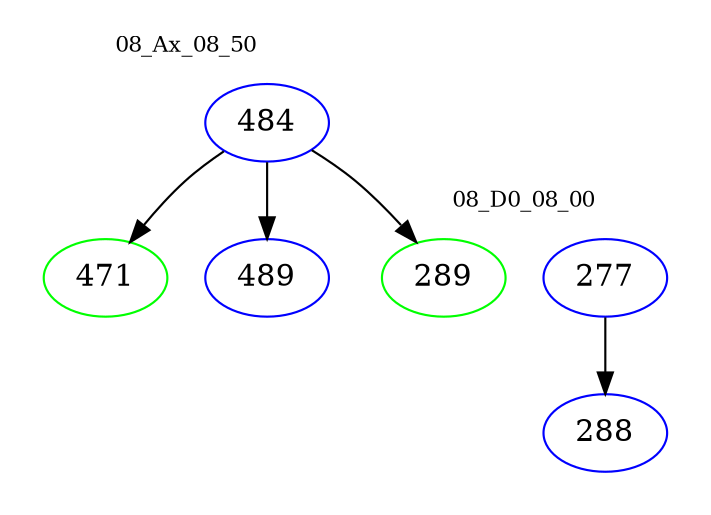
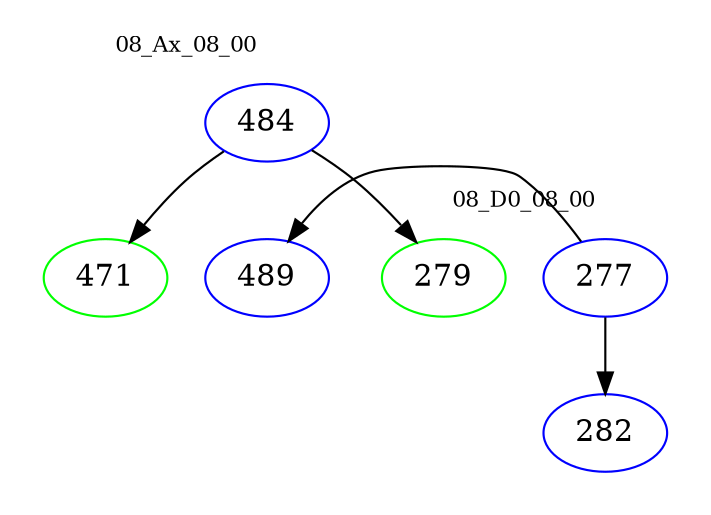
cluster "08_Ax_08_50": label "08_Ax_08_50" -> "08_Ax_08_00"
edge "484" -> "489": now "277" -> "489"
node "289": label "289" -> "279"
node "288": label "288" -> "282"
